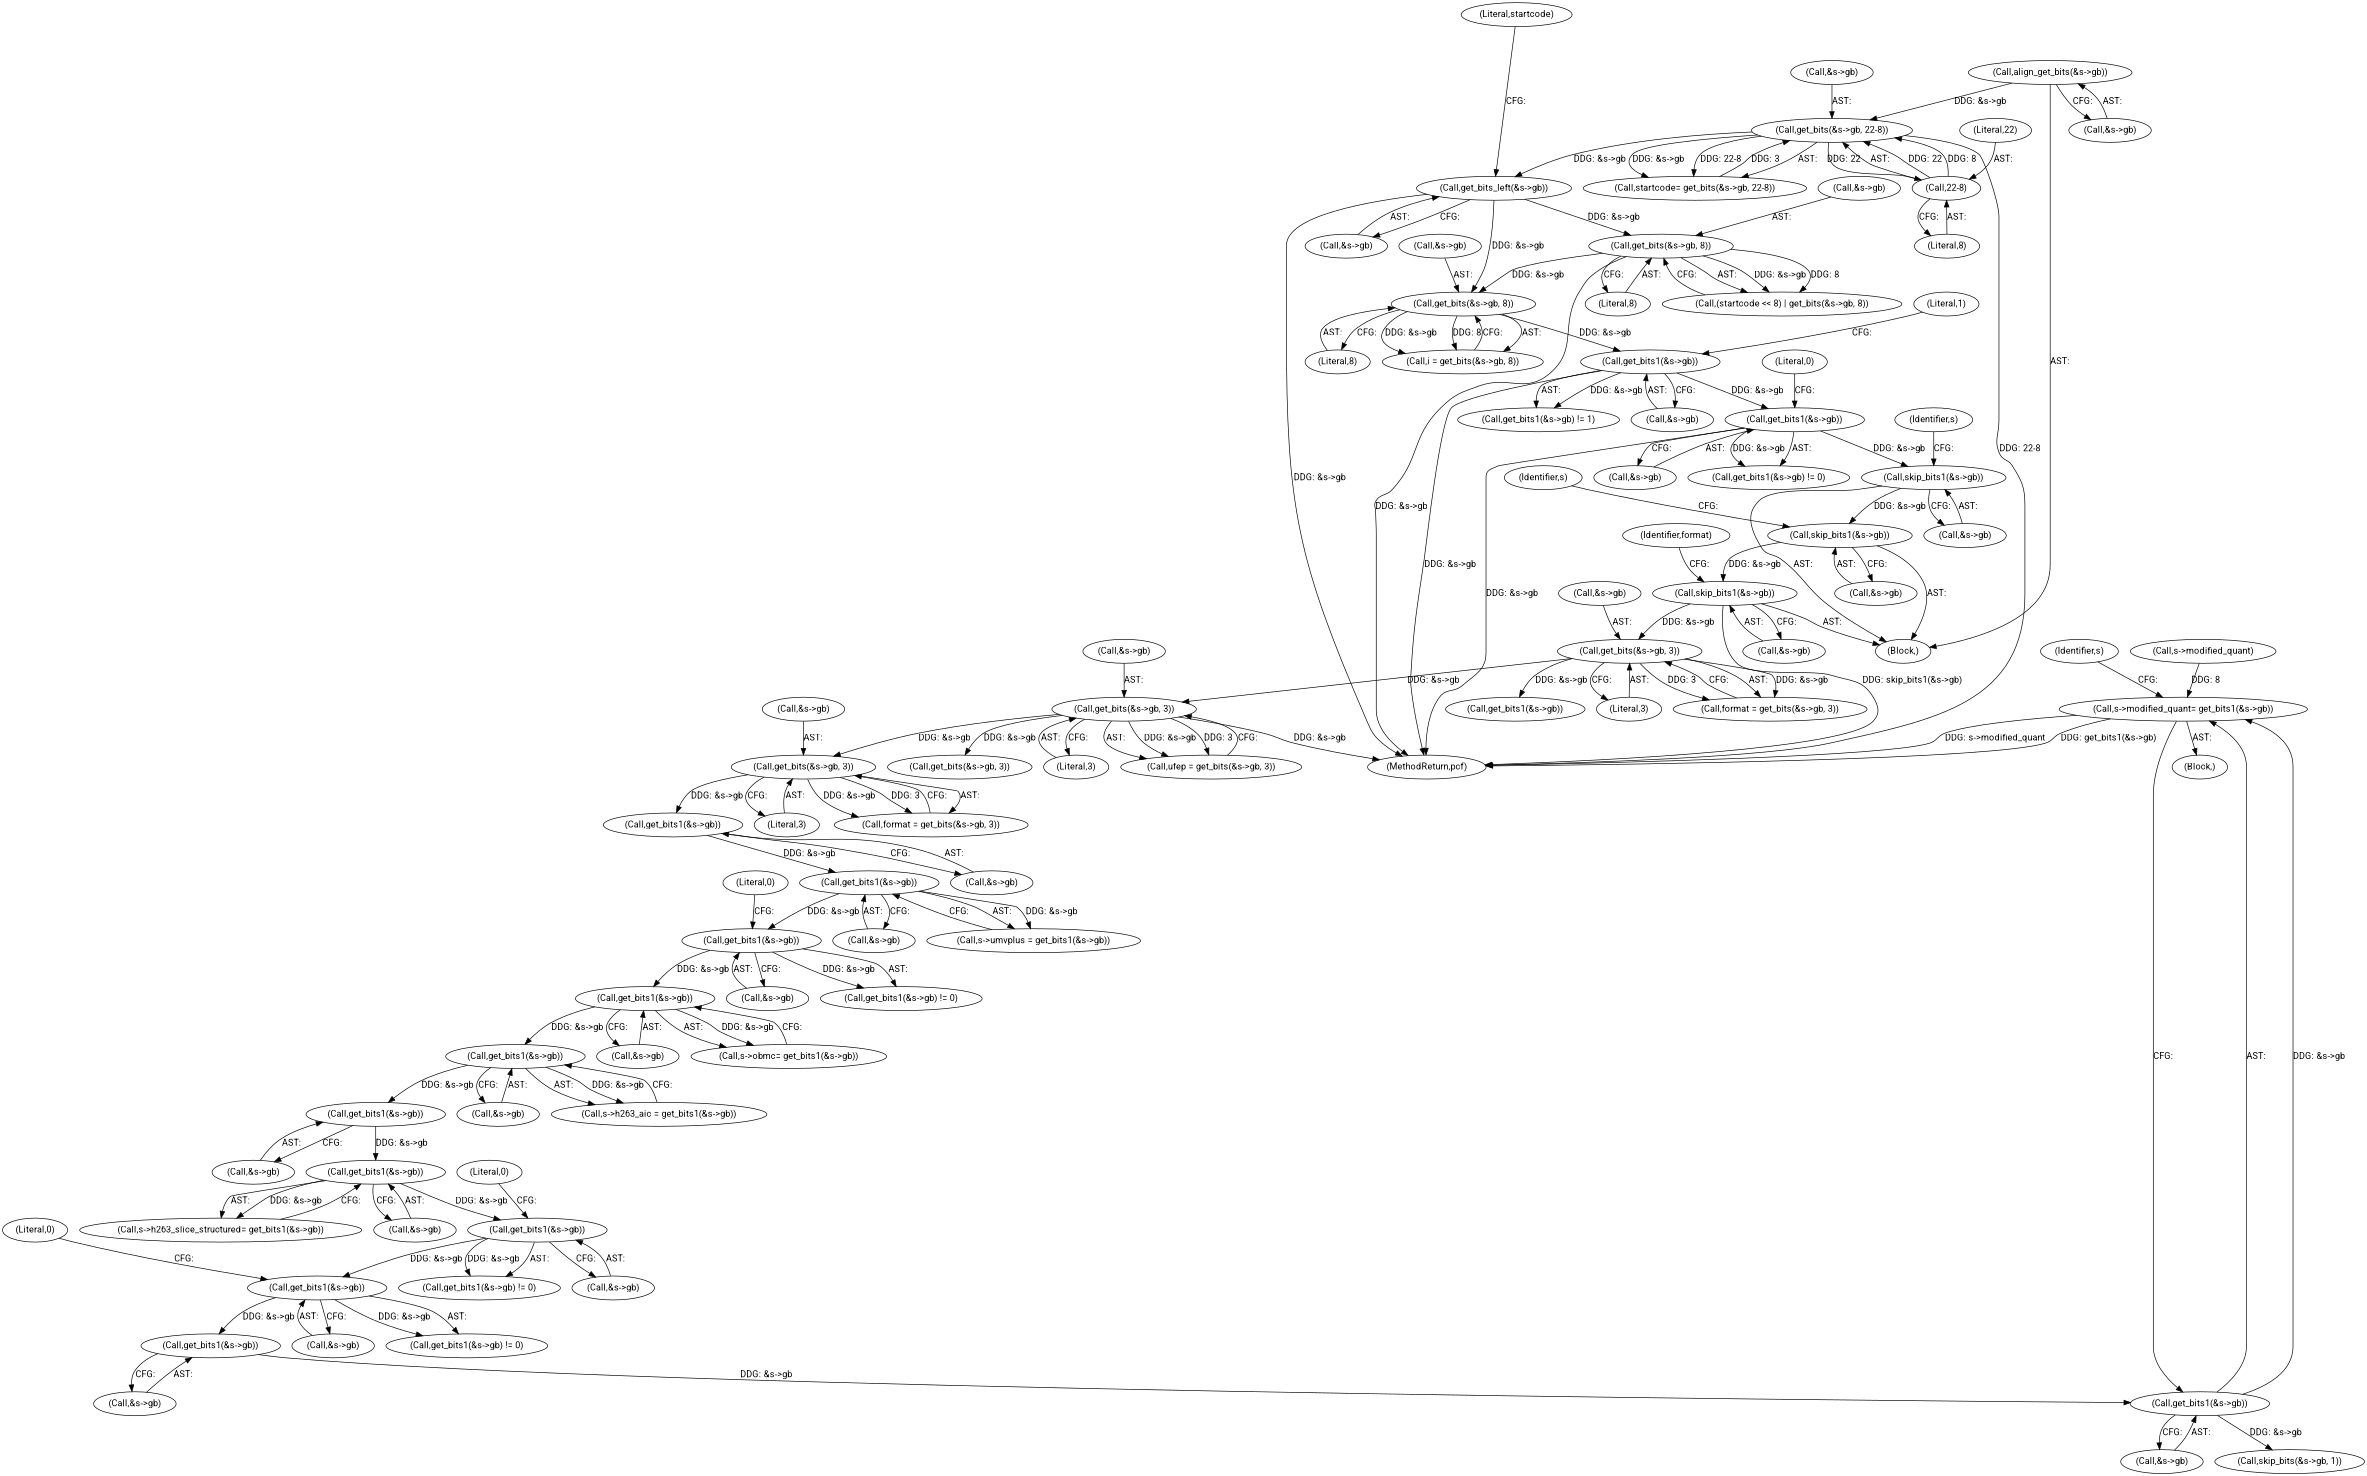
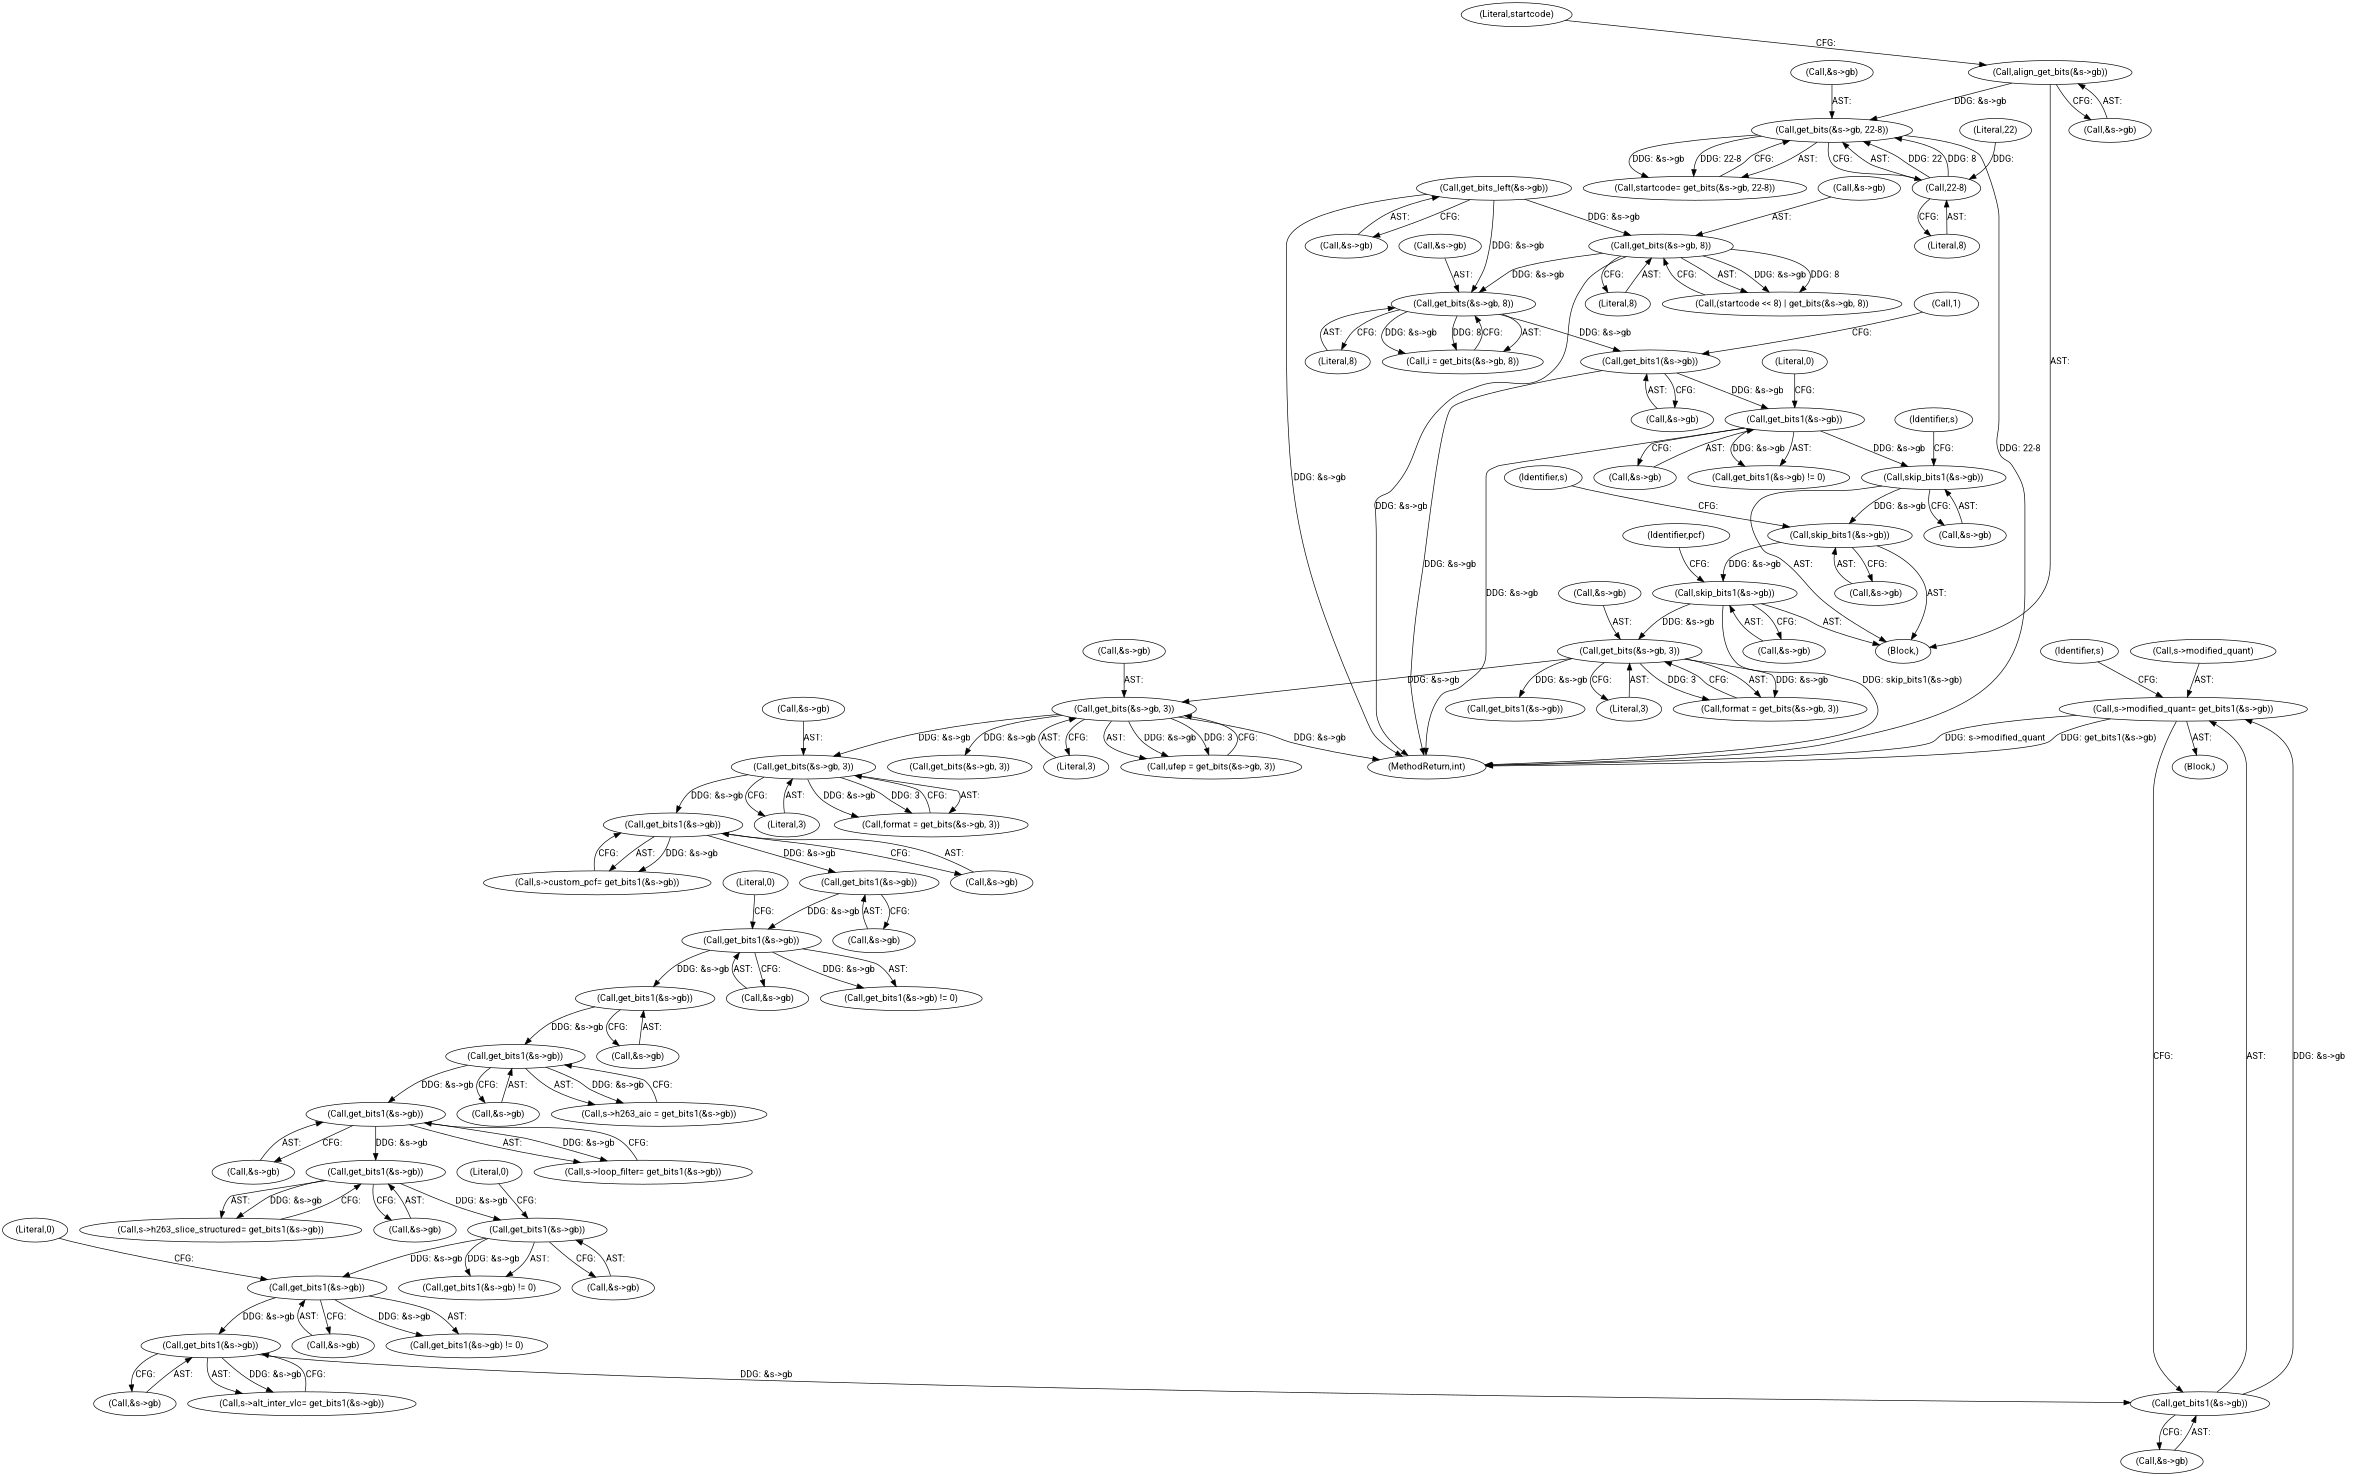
edge "(Literal,startcode)" -> "(Call,get_bits_left(&s->gb))": now "(Literal,startcode)" -> "(Call,align_get_bits(&s->gb))"
edge "(Call,get_bits(&s->gb, 22-8))" -> "(Call,get_bits_left(&s->gb))": removed, label "DDG: &s->gb"
edge "(Call,startcode= get_bits(&s->gb, 22-8))" -> "(Call,get_bits(&s->gb, 22-8))": label "DDG: 3" -> "CFG: "
edge "(Call,get_bits(&s->gb, 22-8))" -> "(Call,22-8)": label "DDG: 22" -> "CFG: "
edge "(Literal,22)" -> "(Call,22-8)": label "AST: " -> "DDG: "
node "(Literal,1)": label "(Literal,1)" -> "(Call,1)"
node "(Call,get_bits1(&s->gb) != 1)": removed
node "(Identifier,format)": label "(Identifier,format)" -> "(Identifier,pcf)"
edge "(Call,s->modified_quant)" -> "(Call,s->modified_quant= get_bits1(&s->gb))": label "DDG: 8" -> "AST: "
node "(MethodReturn,pcf)": label "(MethodReturn,pcf)" -> "(MethodReturn,int)"
node "(Call,s->custom_pcf= get_bits1(&s->gb))": added
node "(Call,s->umvplus = get_bits1(&s->gb))": removed
node "(Call,s->obmc= get_bits1(&s->gb))": removed
node "(Call,s->loop_filter= get_bits1(&s->gb))": added
node "(Call,s->alt_inter_vlc= get_bits1(&s->gb))": added
node "(Call,skip_bits(&s->gb, 1))": removed
